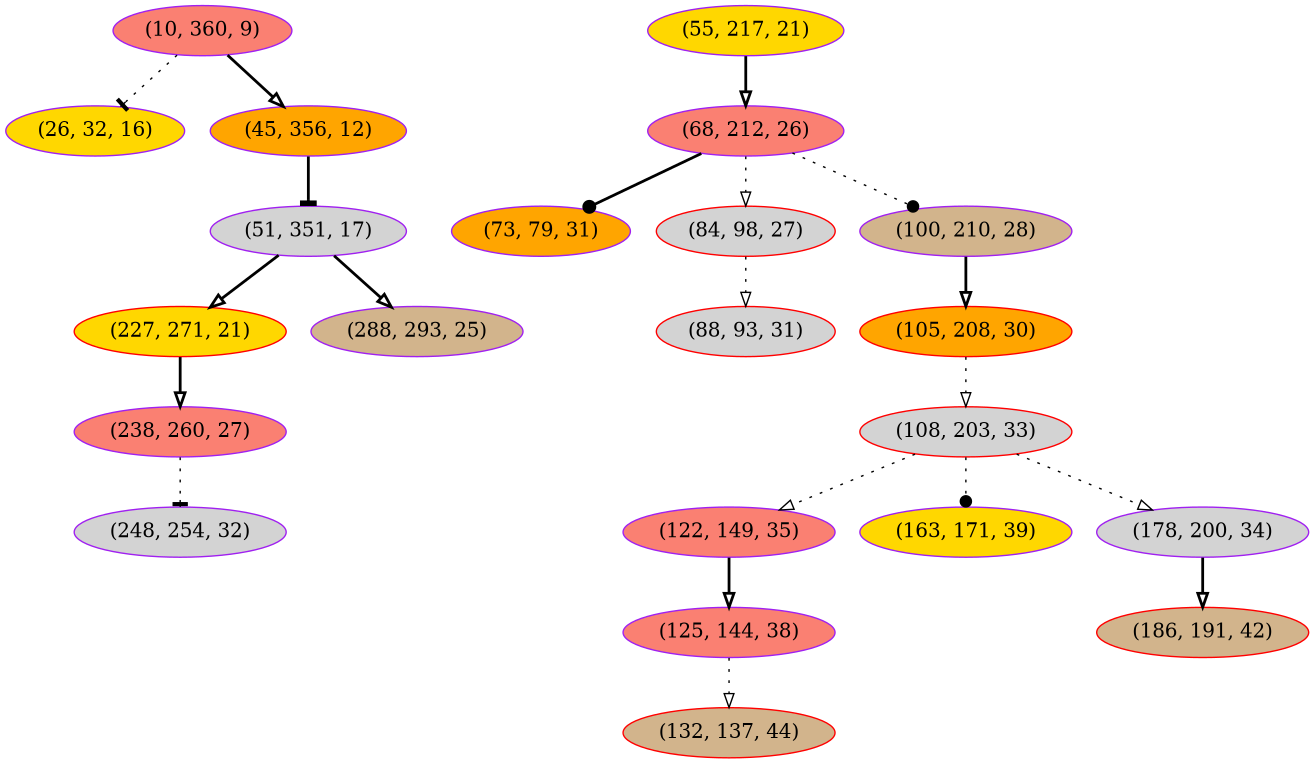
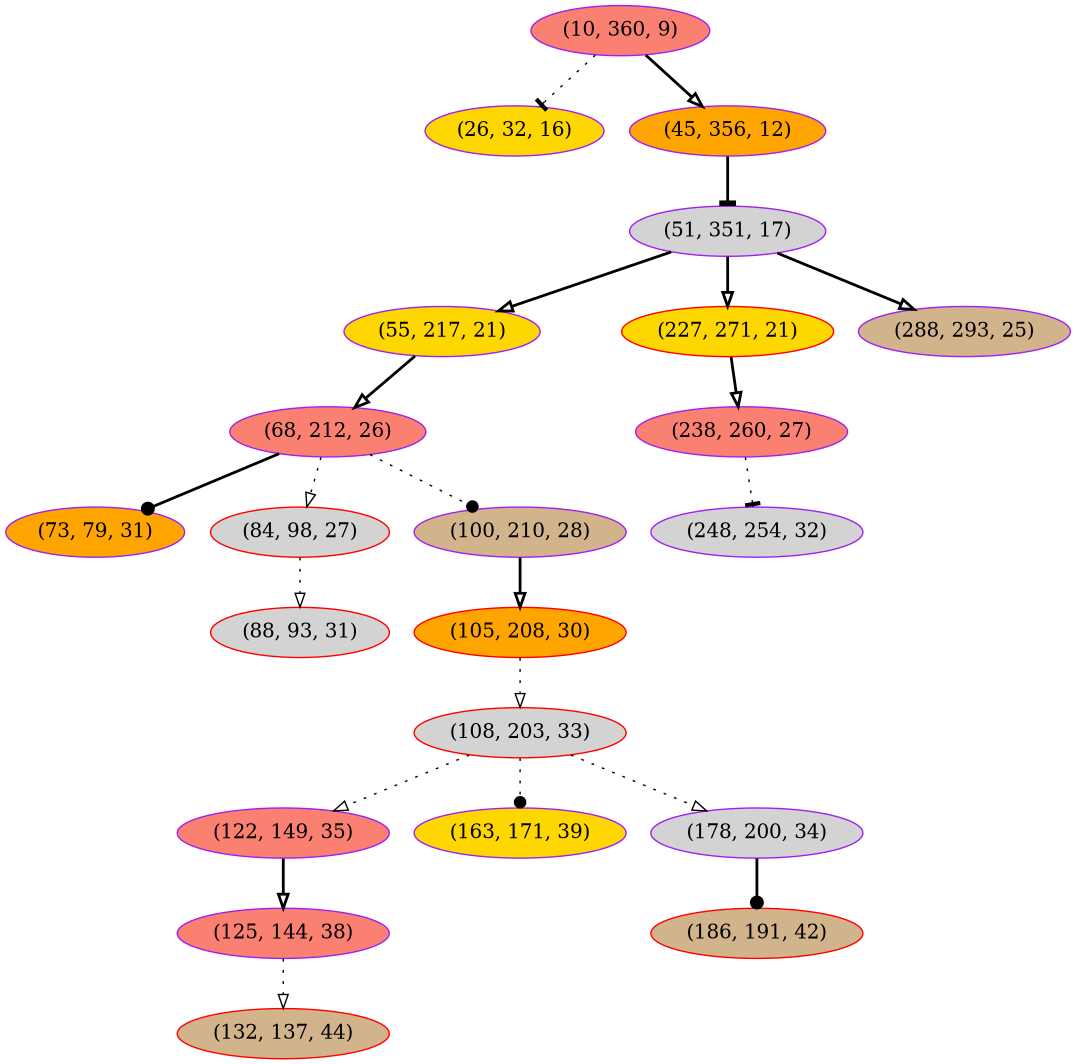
edge "(51, 351, 17)" -> "(55, 217, 21)": added
edge "(178, 200, 34)" -> "(186, 191, 42)": arrowhead onormal -> dot
